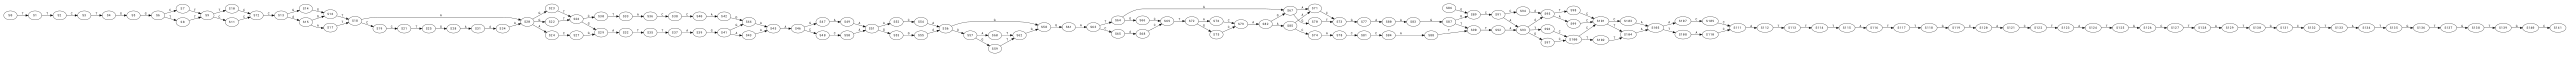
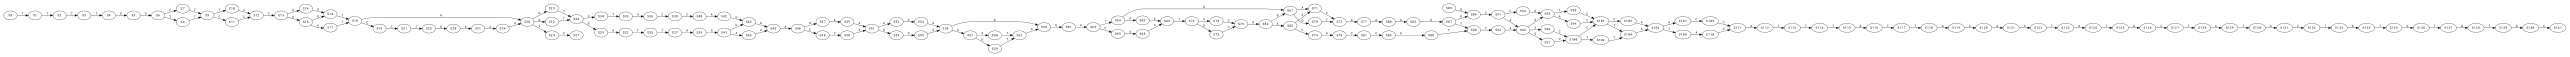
edge "S27" -> "S29": removed, label "G"
